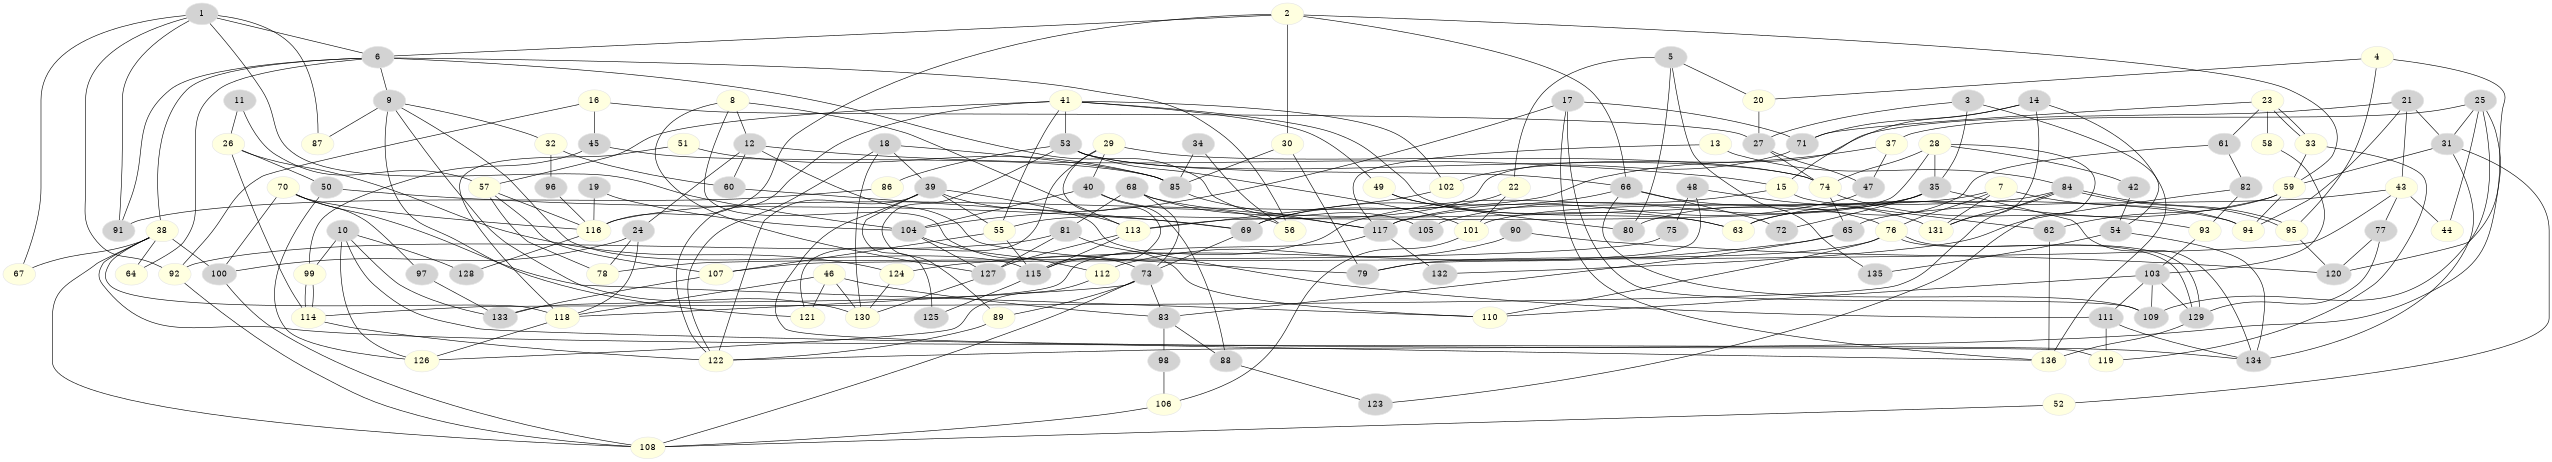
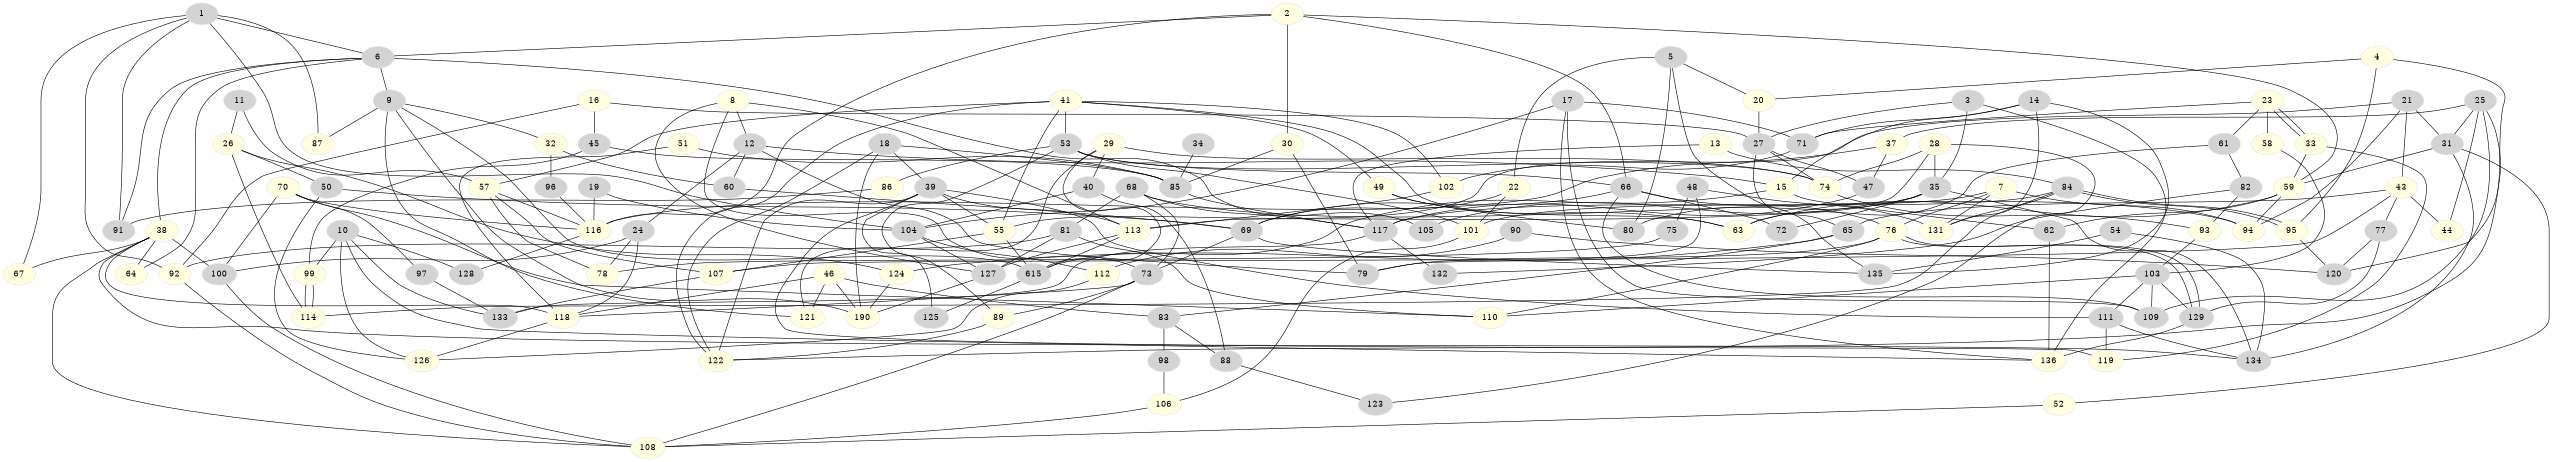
edge "14" -- "54": now "14" -- "135"
node "42": removed
edge "74" -- "65": now "27" -- "65"
node "56": removed
edge "69" -- "135": added
node "115": label "115" -> "615"
edge "73" -- "83": removed
node "130": label "130" -> "190"
edge "114" -- "122": removed
